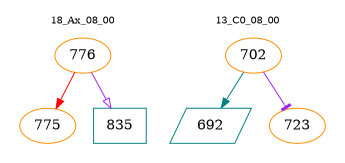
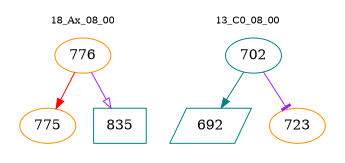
node "702": color darkorange -> teal
